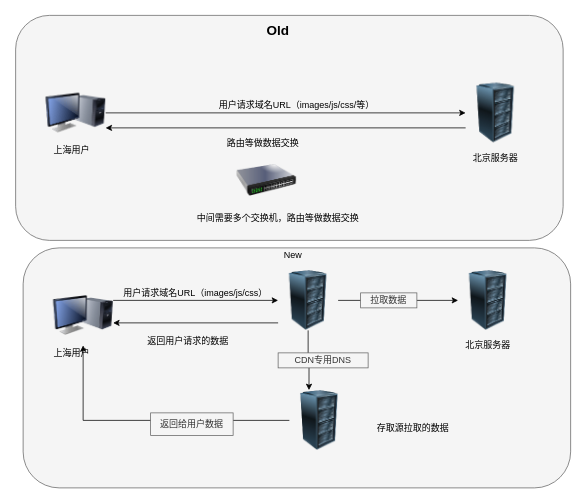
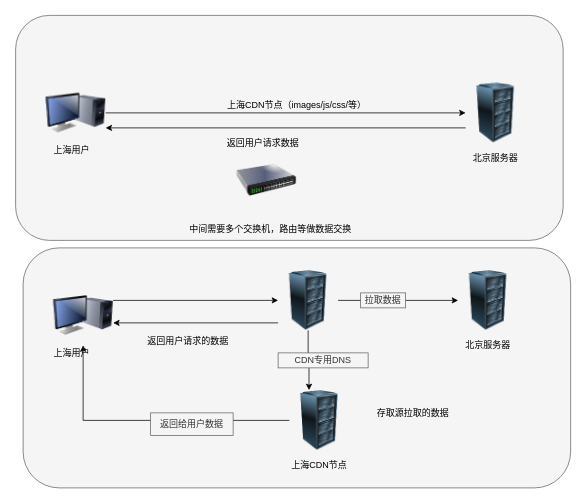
node "Old": removed
node "用户请求域名URL（images/js/css/等）": label "用户请求域名URL（images/js/css/等）" -> "上海CDN节点（images/js/css/等）"
node "路由等做数据交换": label "路由等做数据交换" -> "返回用户请求数据"
node "中间需要多个交换机，路由等做数据交换": moved (278, 218) -> (270, 229)
node "New": removed
node "用户请求域名URL（images/js/css）": removed
node "拉取数据": size 56x15 -> 45x15
node "存取源拉取的数据": moved (413, 428) -> (413, 413)
node "上海CDN节点": added
